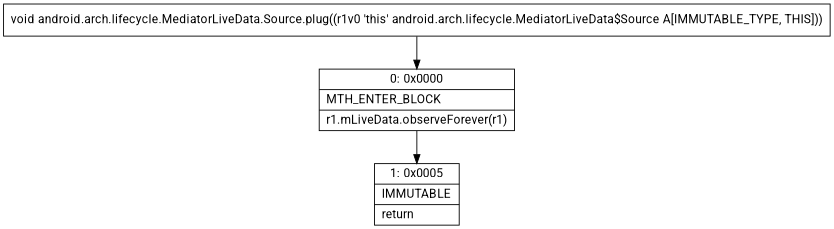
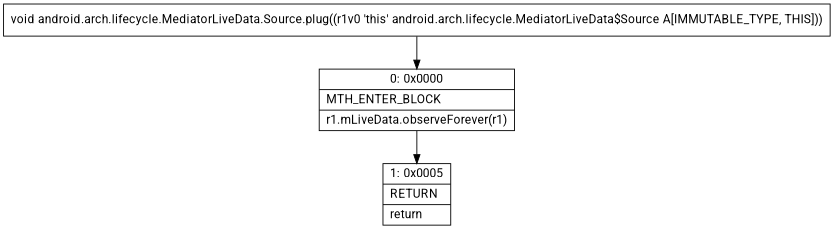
node "1: 0x0005": text "IMMUTABLE" -> "RETURN"
